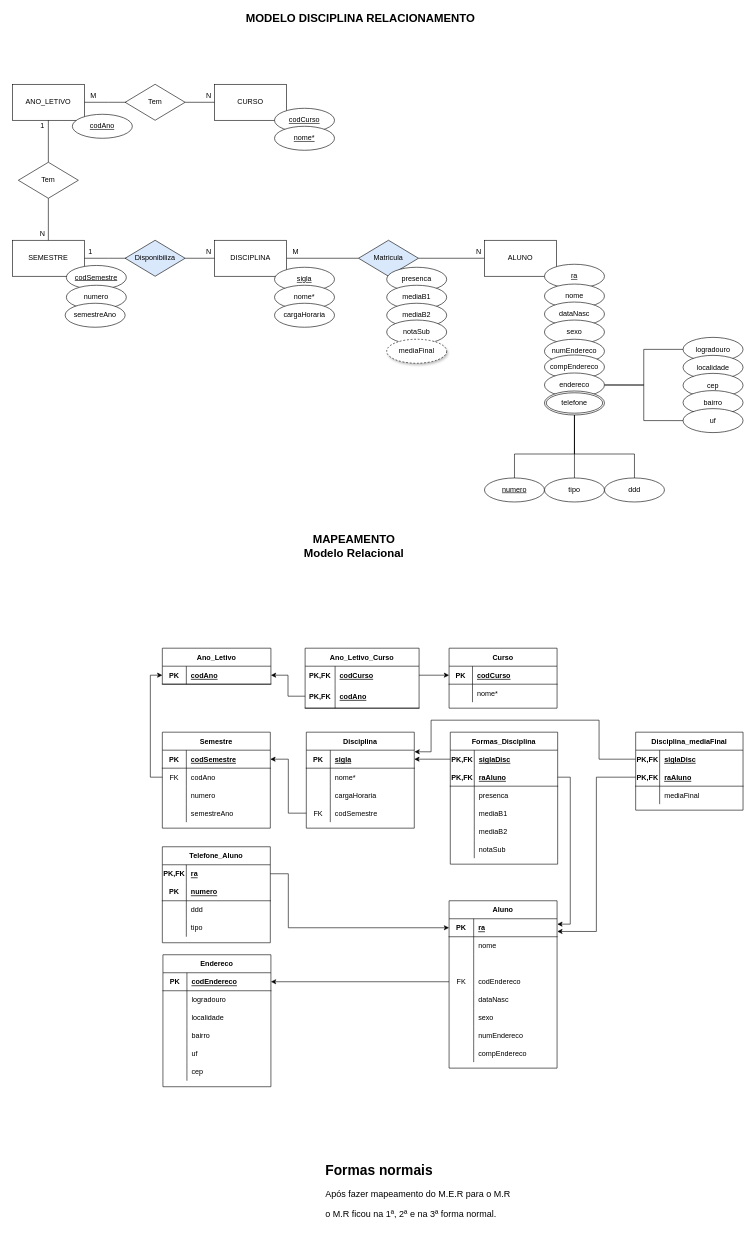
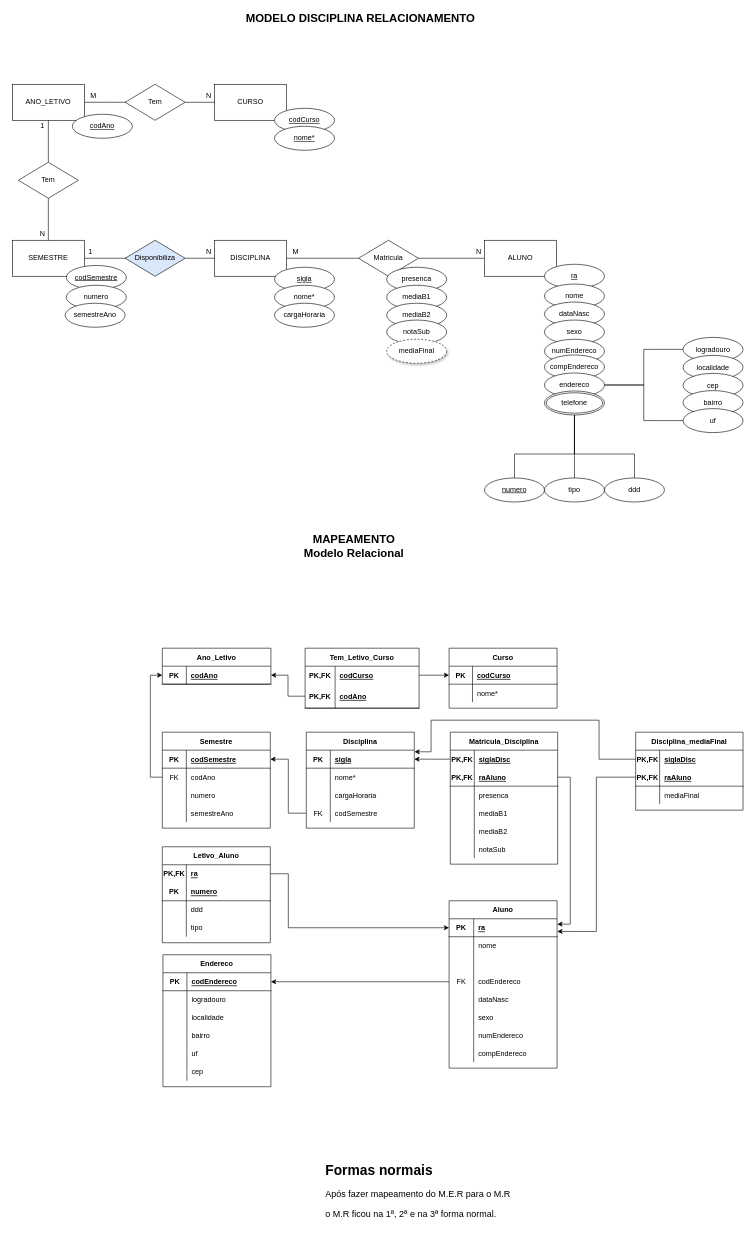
node "Matricula": fillcolor #dae8fc -> #ffffff
node "Ano_Letivo_Curso": label "Ano_Letivo_Curso" -> "Tem_Letivo_Curso"
node "Formas_Disciplina": label "Formas_Disciplina" -> "Matricula_Disciplina"
node "Telefone_Aluno": label "Telefone_Aluno" -> "Letivo_Aluno"
